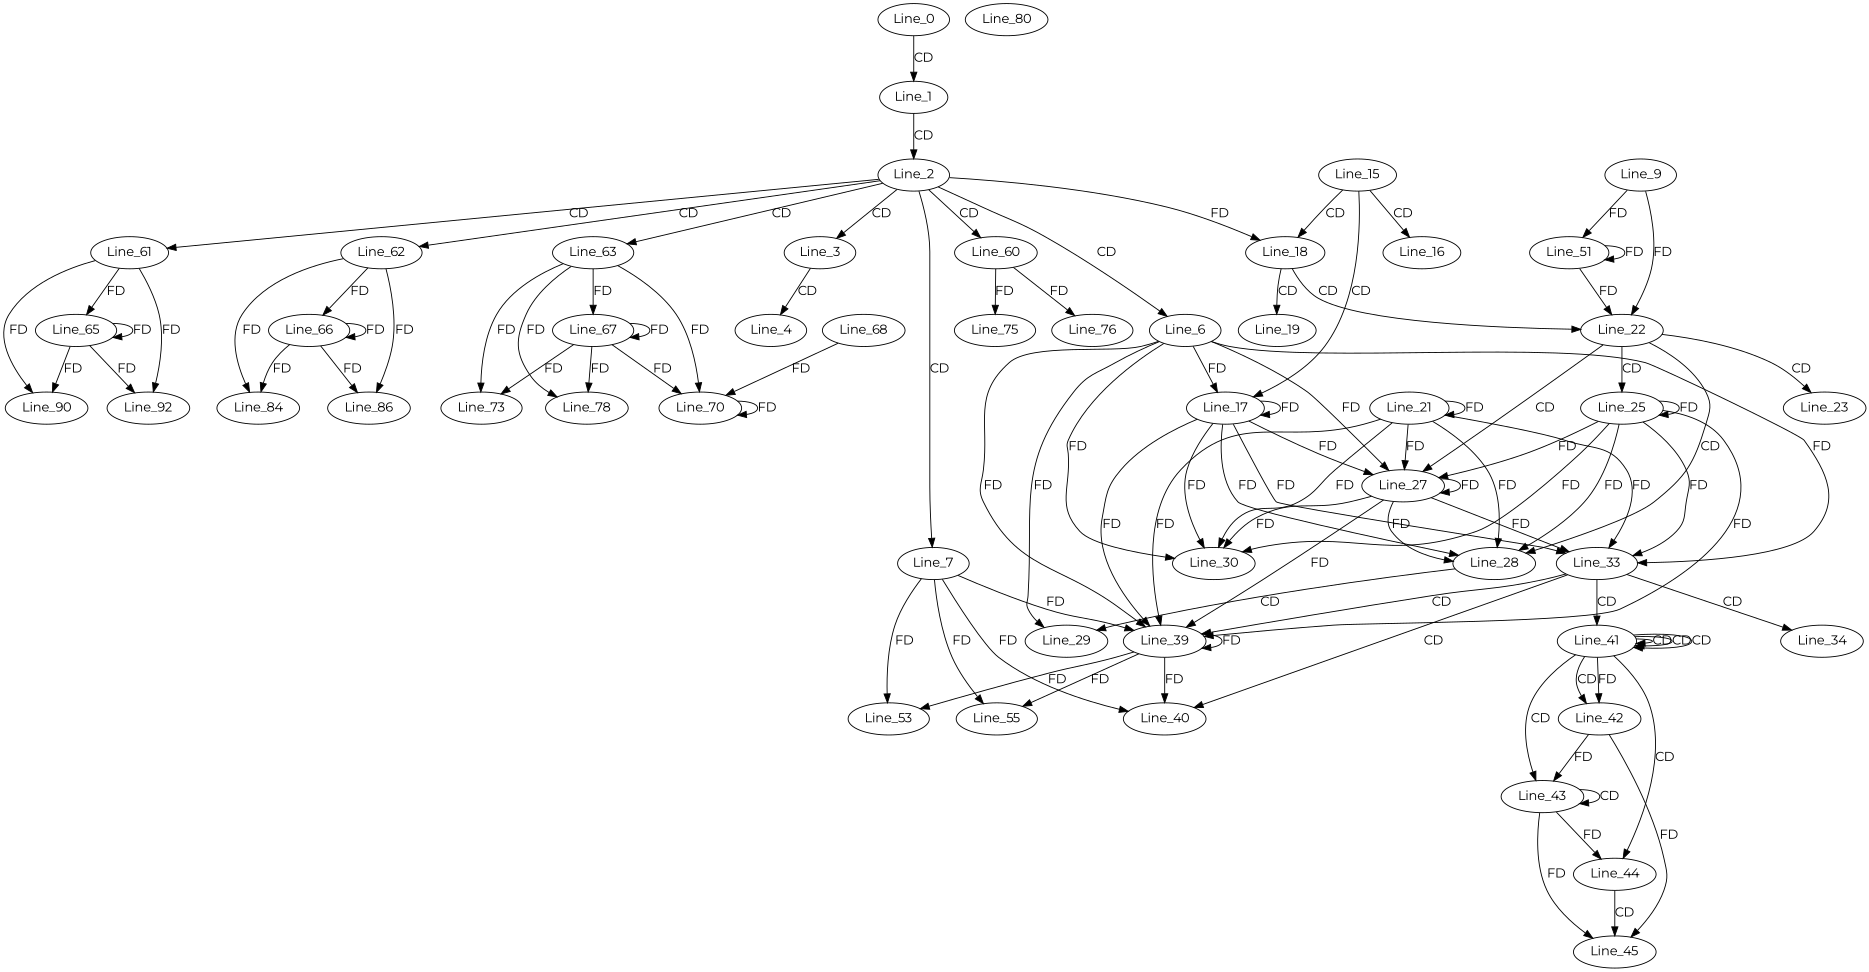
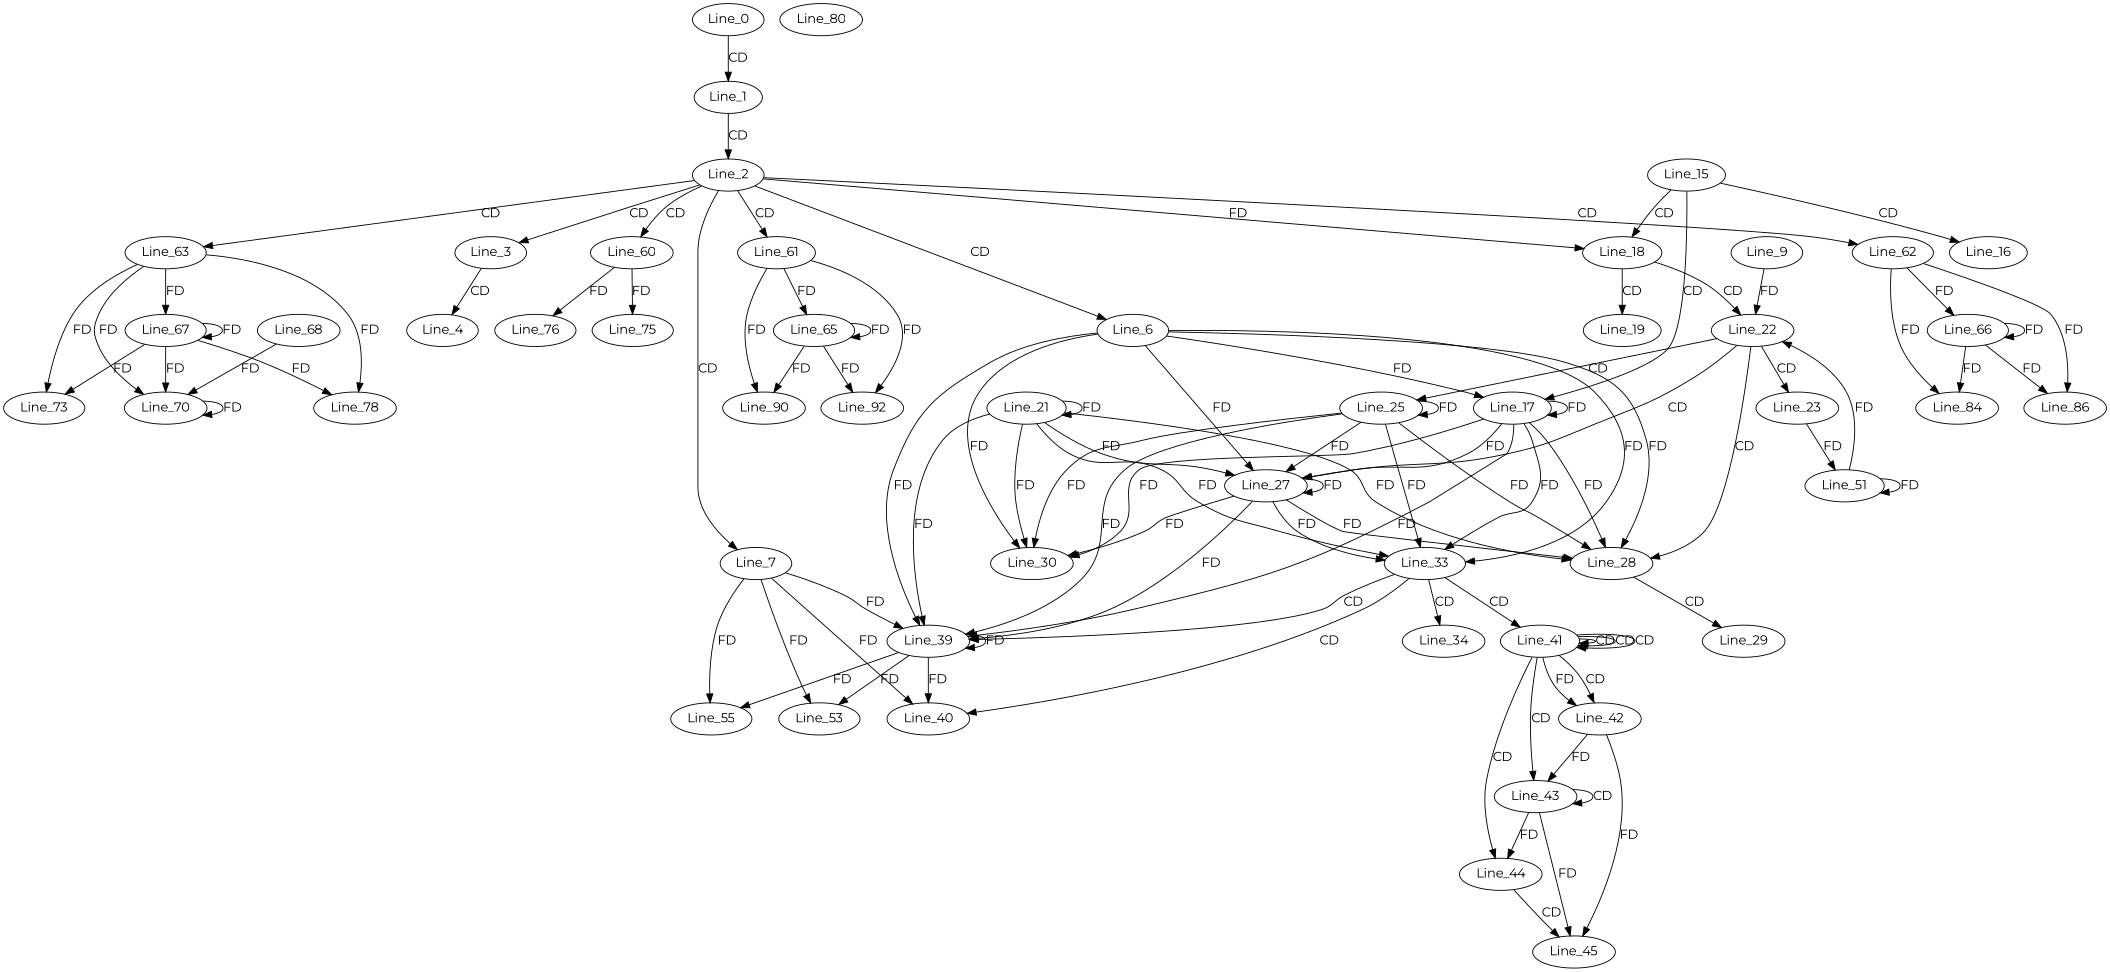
edge "Line_9" -> "Line_51": now "Line_23" -> "Line_51"
edge "Line_6" -> "Line_29": now "Line_6" -> "Line_28"
